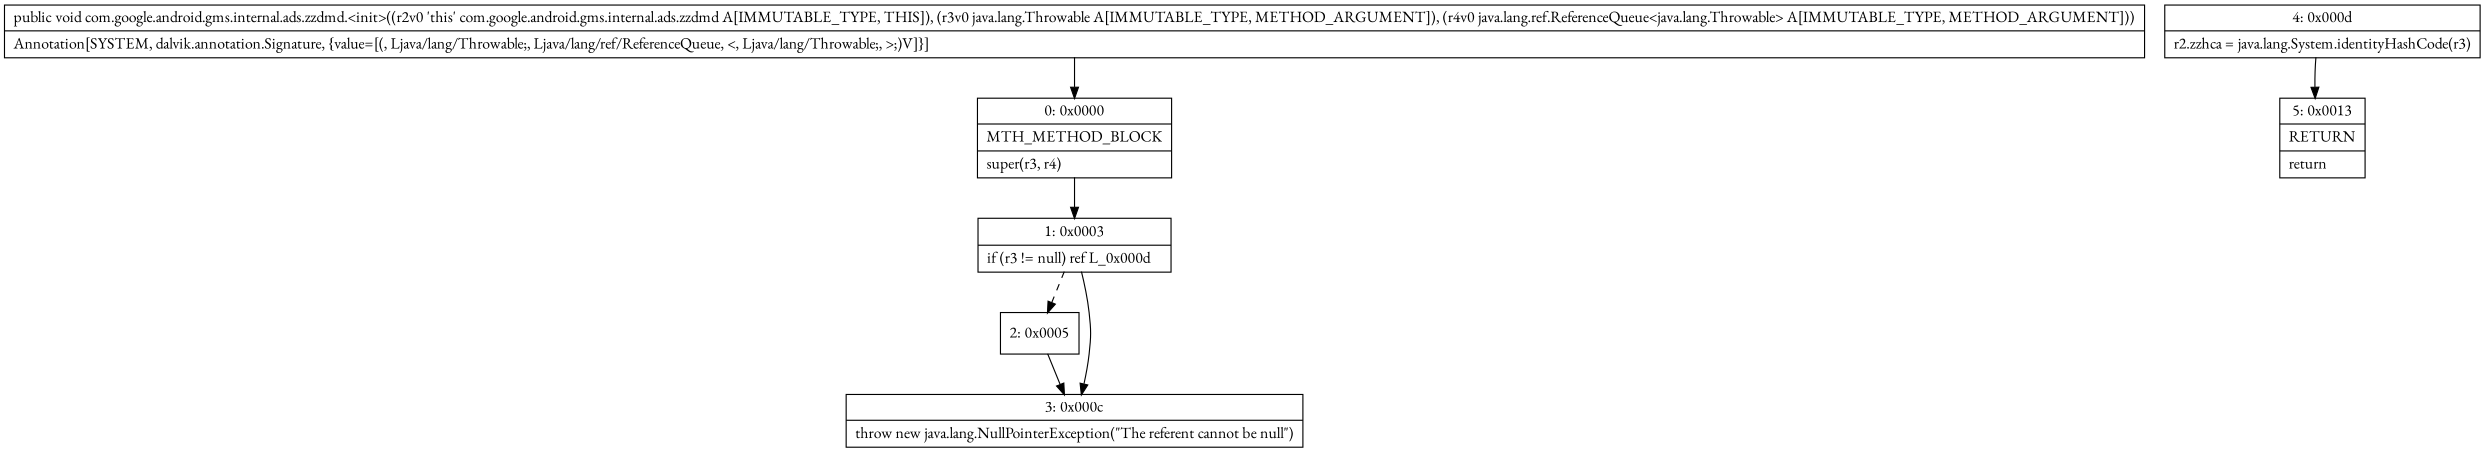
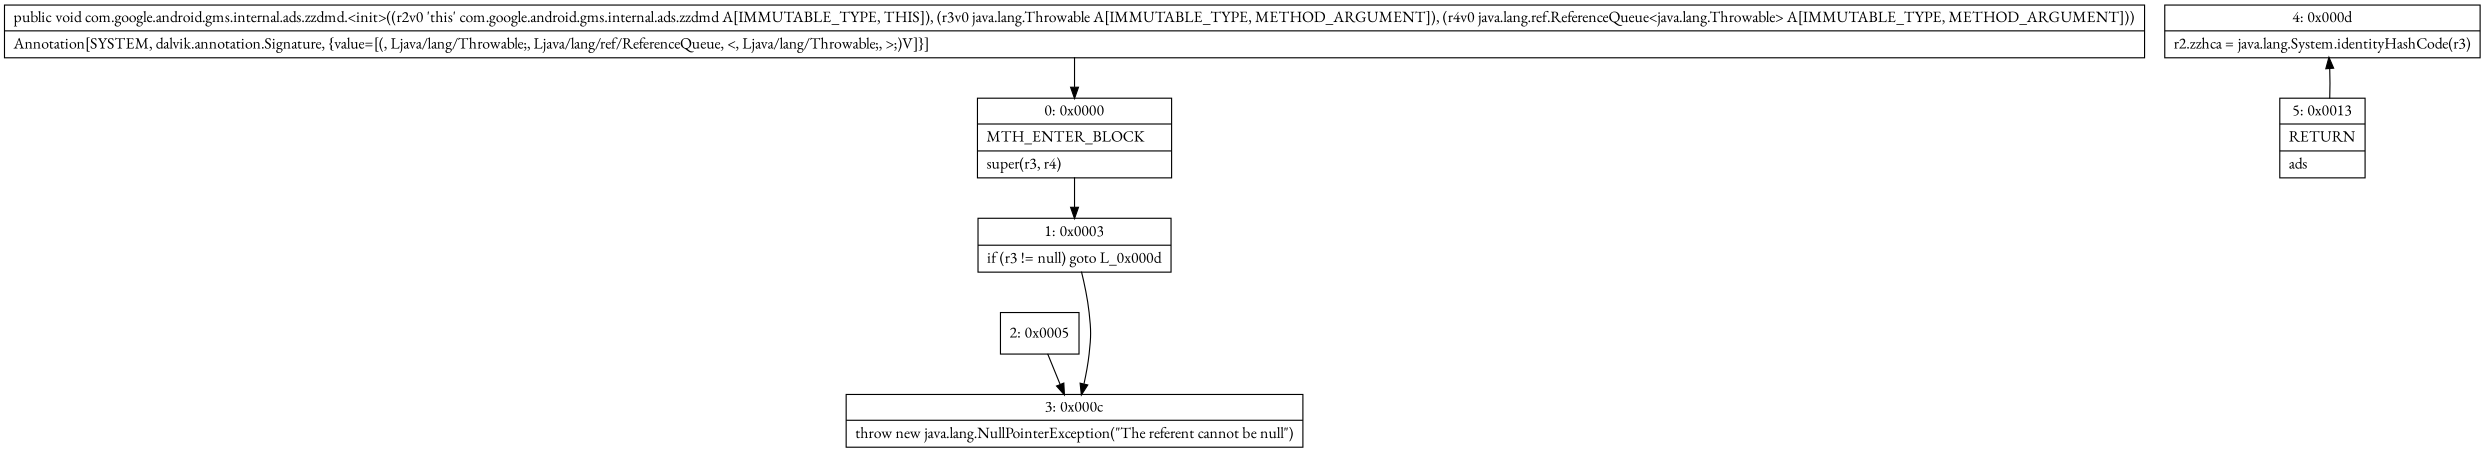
edge "4: 0x000d" -> "5: 0x0013": reversed
node "0: 0x0000": text "MTH_METHOD_BLOCK" -> "MTH_ENTER_BLOCK"
node "5: 0x0013": text "return" -> "ads"
node "1: 0x0003": text "if (r3 != null) ref L_0x000d" -> "if (r3 != null) goto L_0x000d"
edge "1: 0x0003" -> "2: 0x0005": removed
